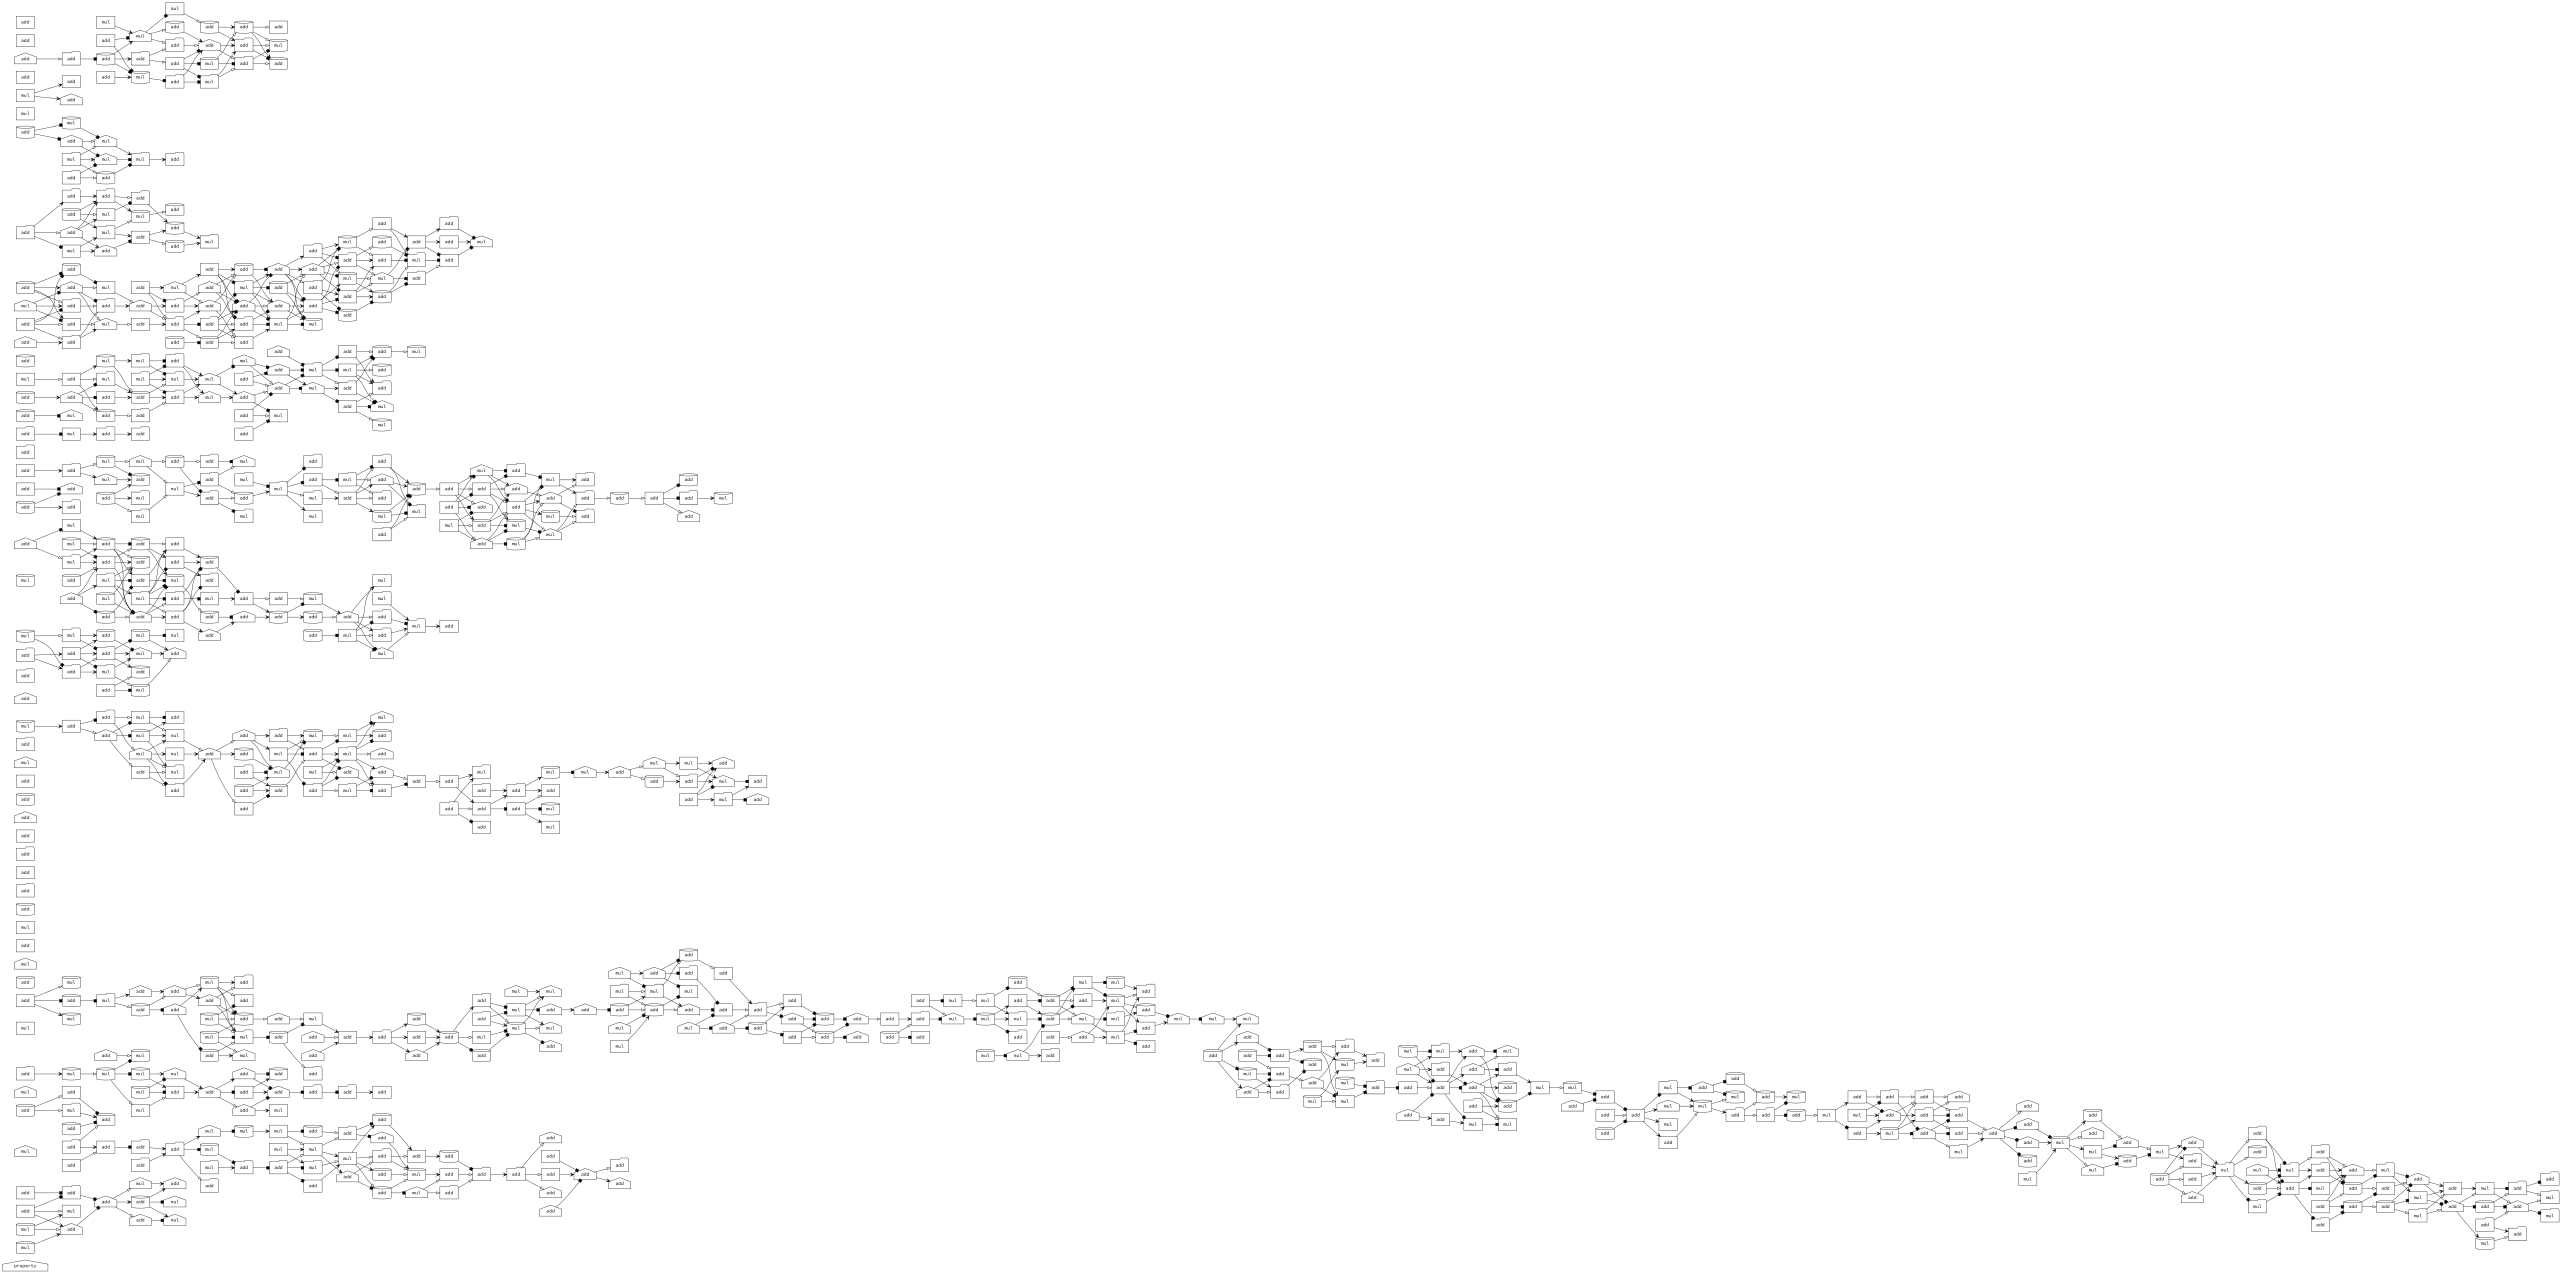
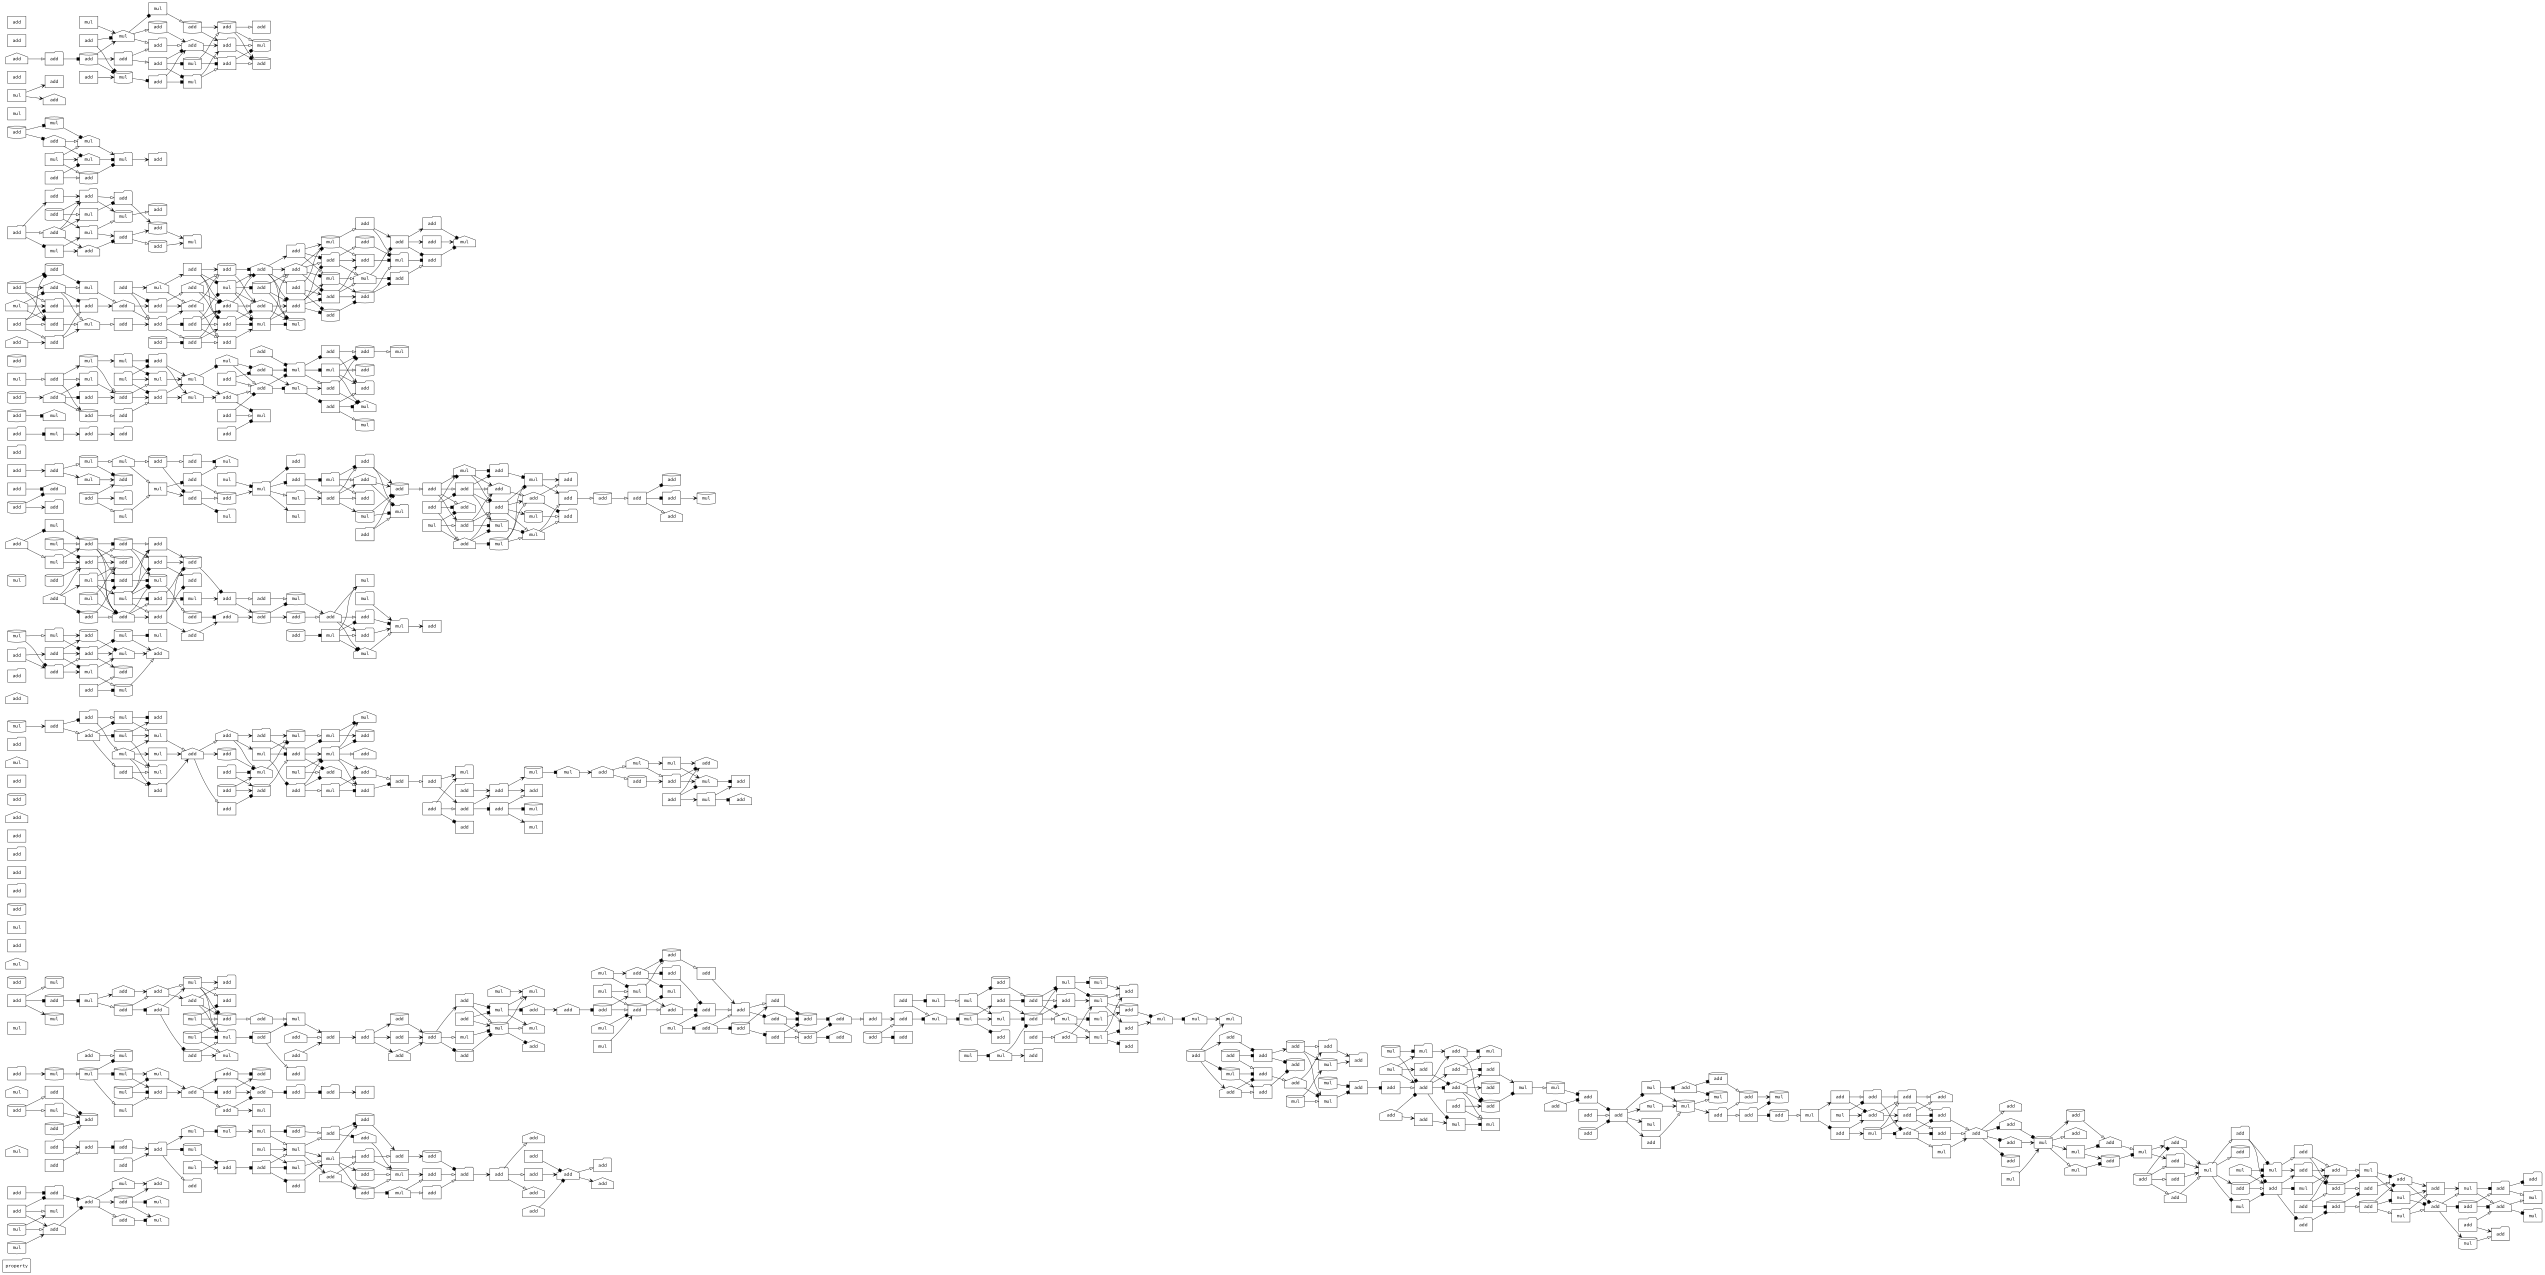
node "property": shape house -> folder
